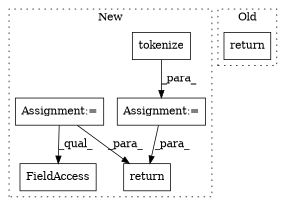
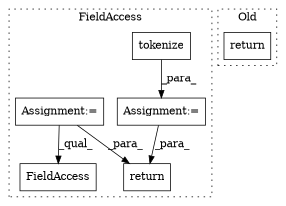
cluster "New": label "New" -> "FieldAccess"
